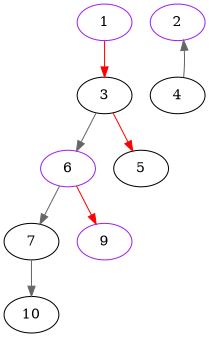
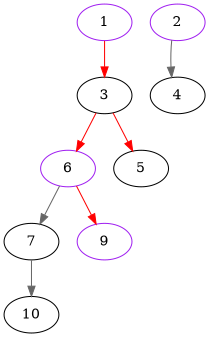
edge "4" -> "2": reversed
edge "3" -> "6": color gray40 -> red
